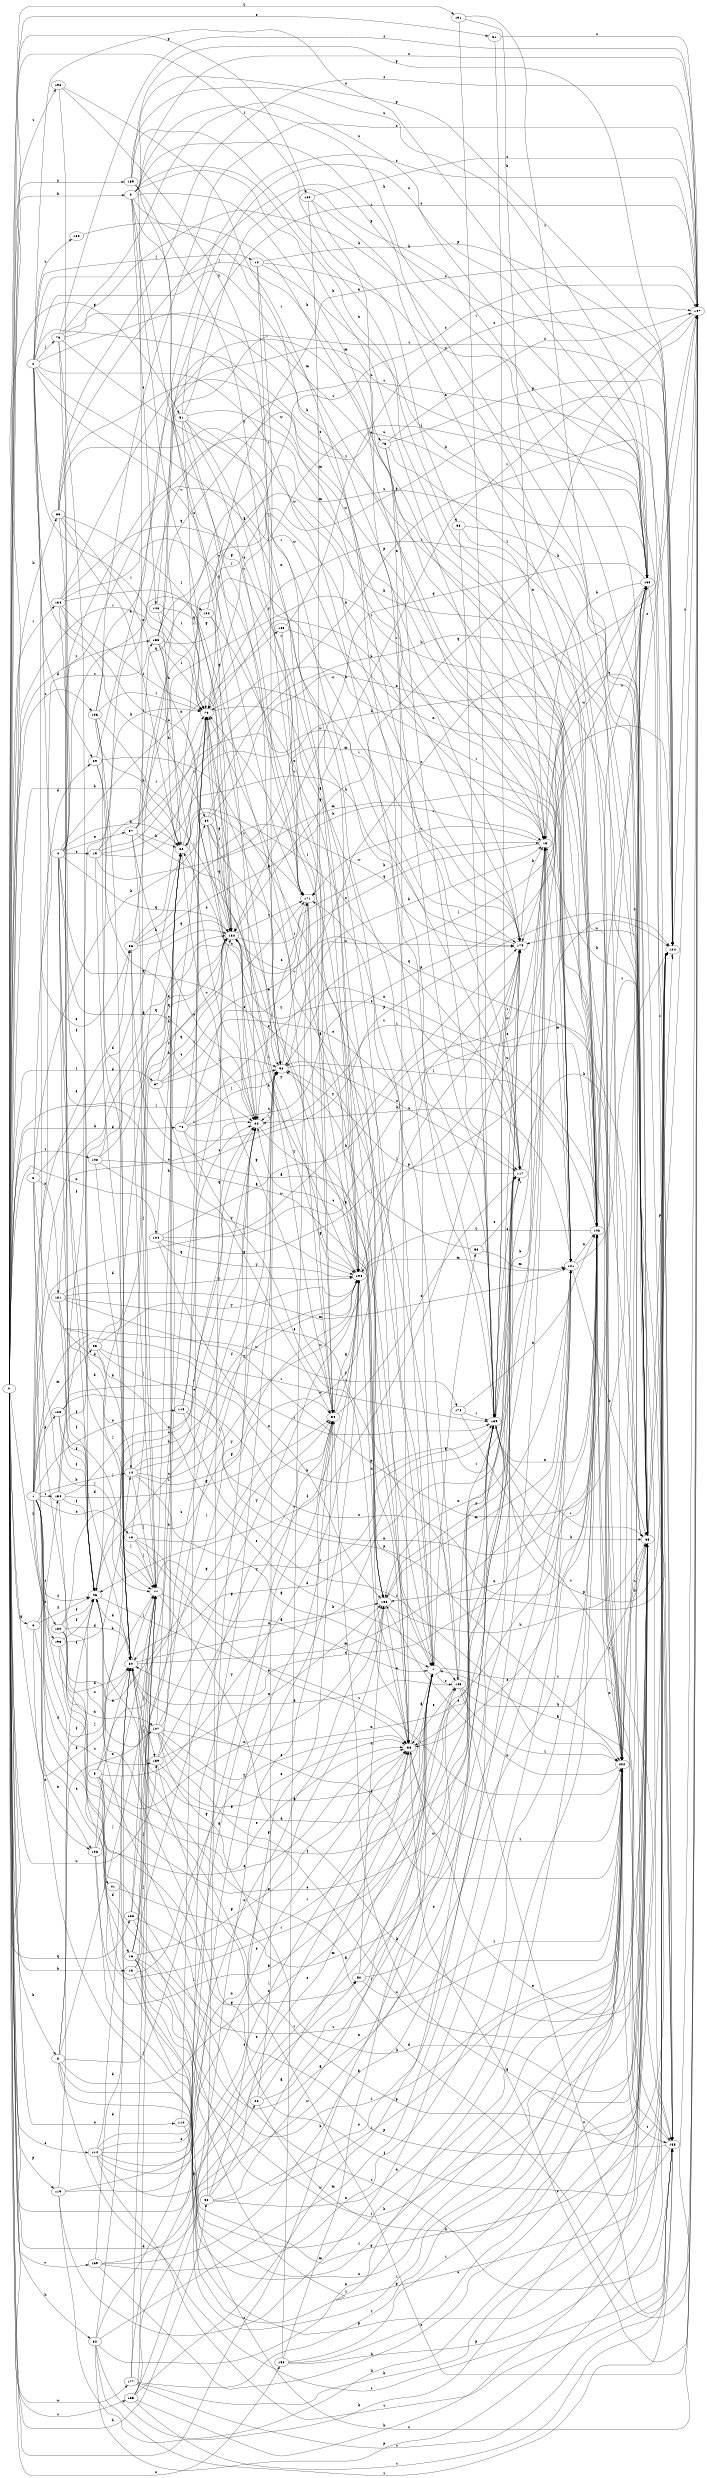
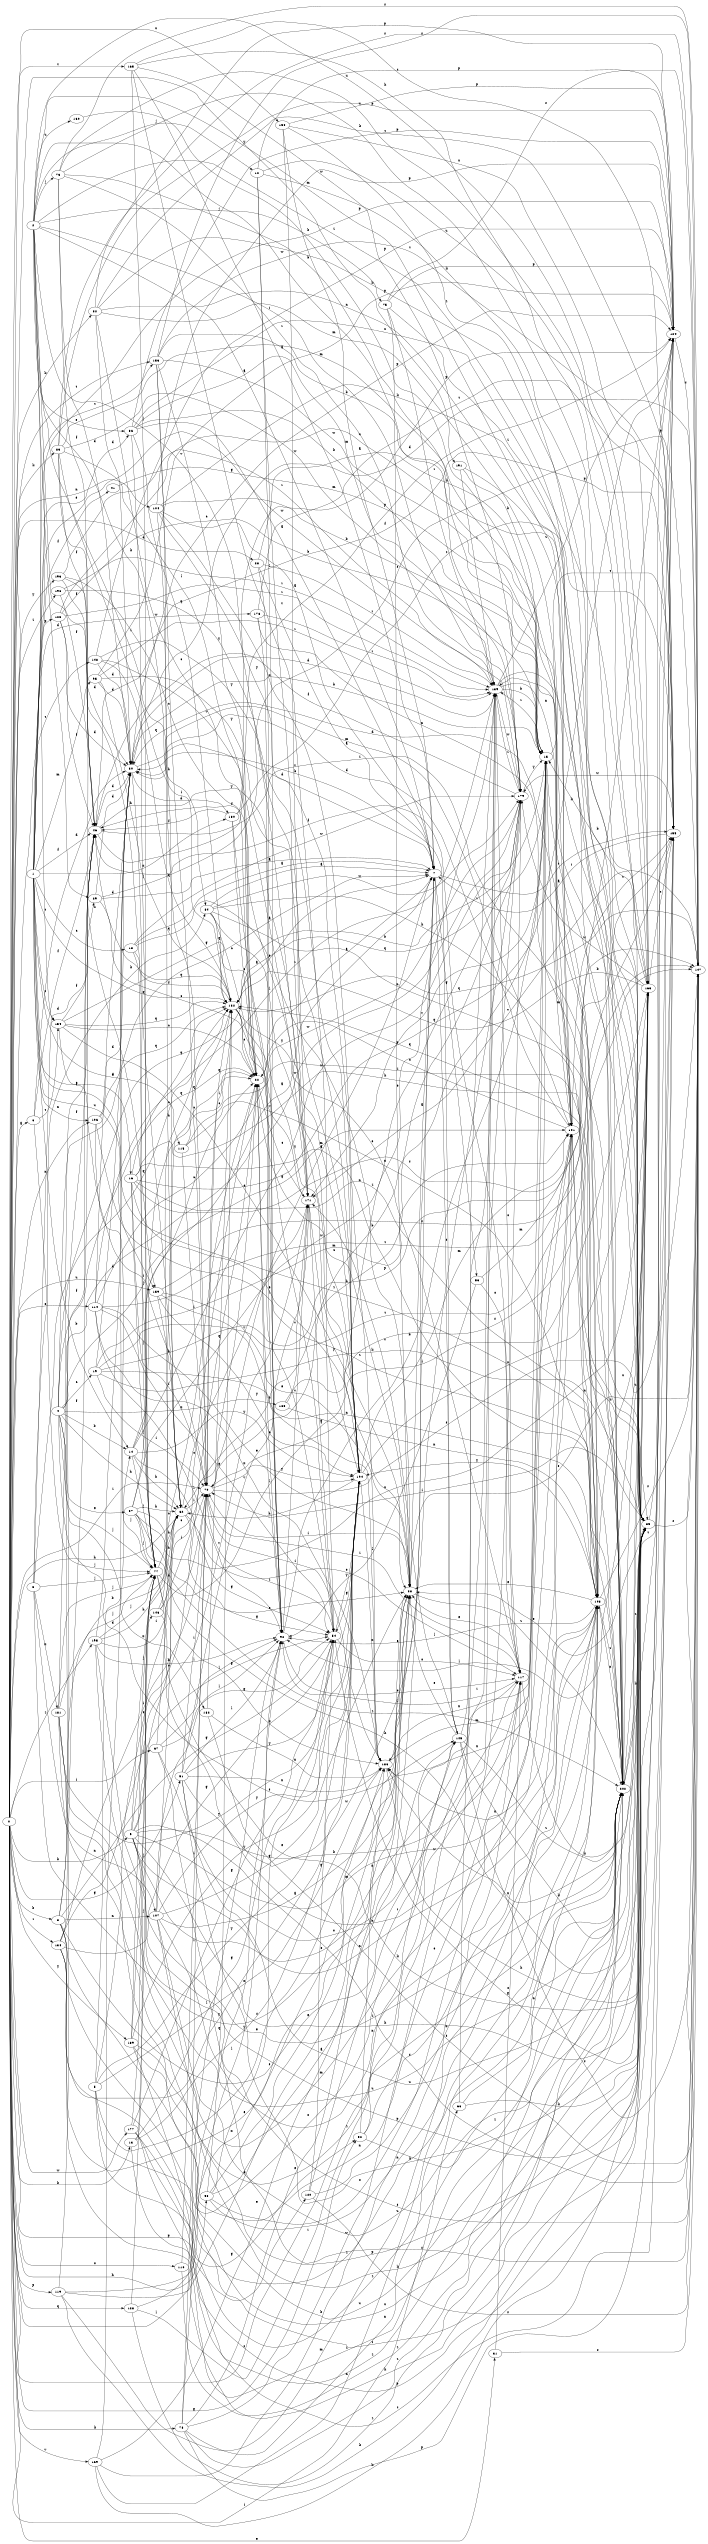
edge "104" -> "7": added, label "a"
edge "2" -> "154": added, label "t"
edge "179" -> "15": label "b" -> "y"
edge "178" -> "92": added, label "l"
edge "180" -> "30": reversed
edge "145" -> "30": label "d" -> "b"
